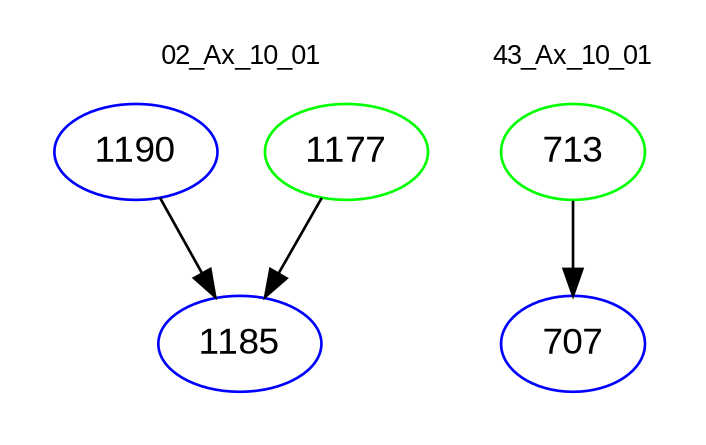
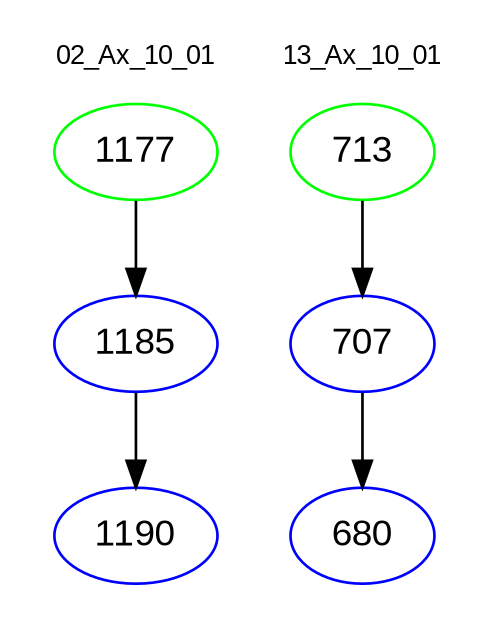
cluster "43_Ax_10_01": label "43_Ax_10_01" -> "13_Ax_10_01"
edge "1190" -> "1185": reversed
node "680": added
